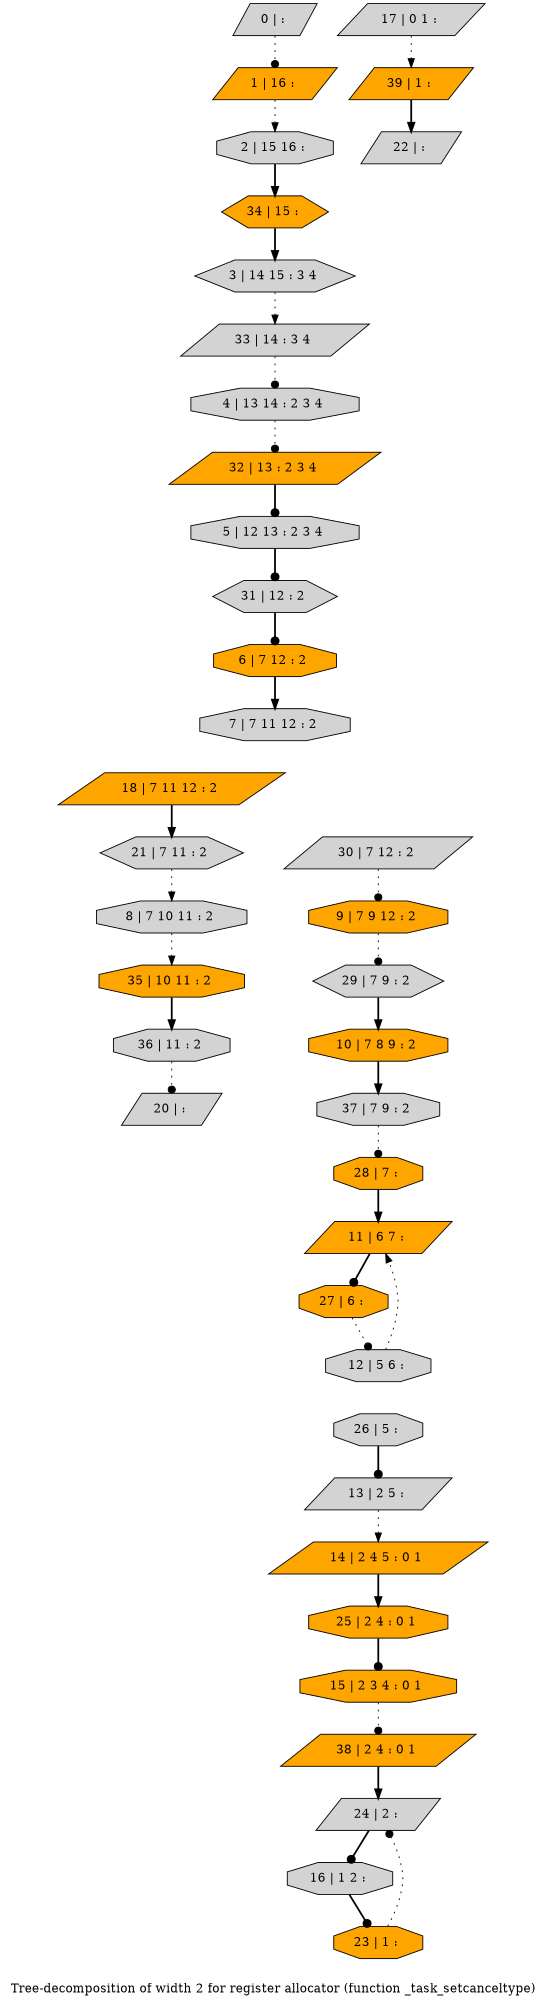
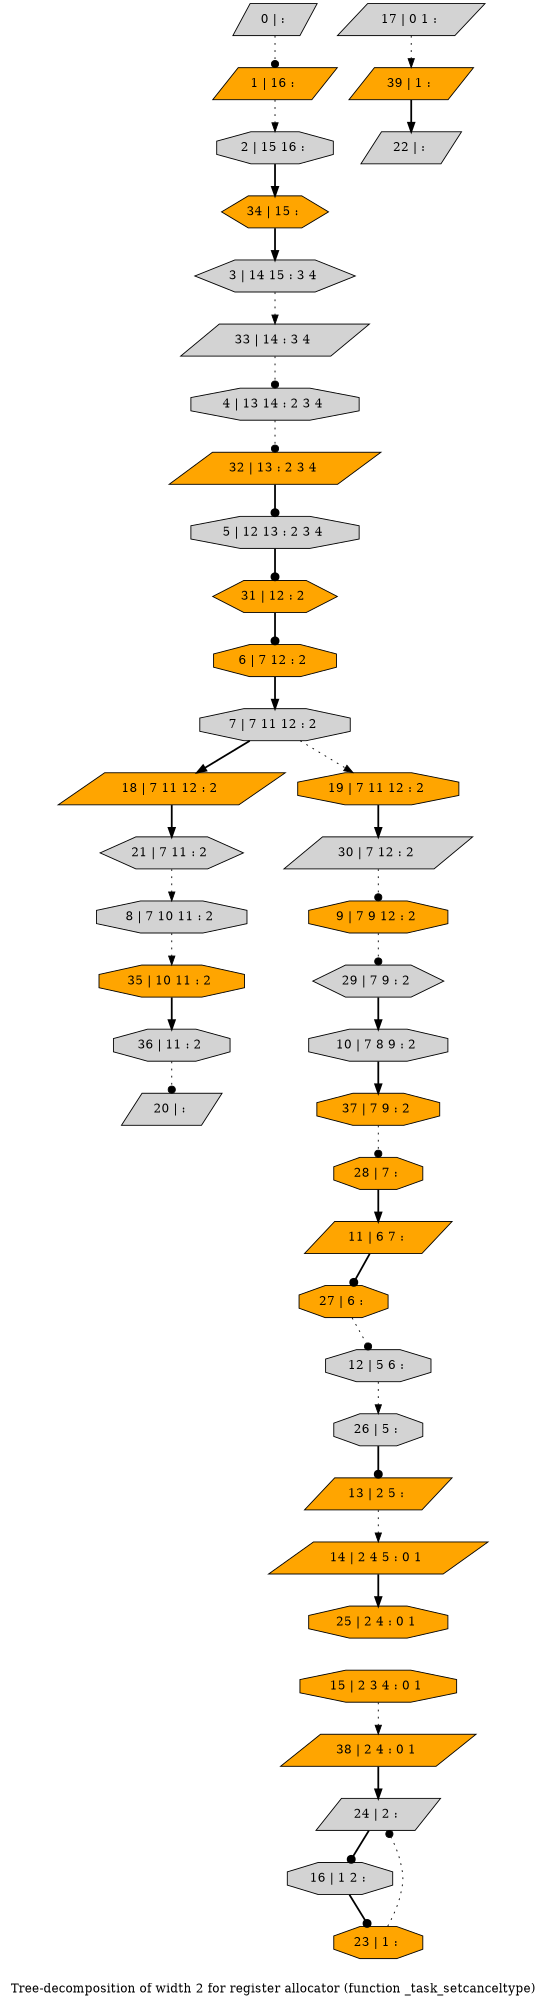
node "31 | 12 : 2": fillcolor lightgrey -> orange
edge "7 | 7 11 12 : 2" -> "18 | 7 11 12 : 2": added
node "19 | 7 11 12 : 2": added
node "10 | 7 8 9 : 2": fillcolor orange -> lightgrey
node "37 | 7 9 : 2": fillcolor lightgrey -> orange
edge "12 | 5 6 :" -> "11 | 6 7 :": now "12 | 5 6 :" -> "26 | 5 :"
node "13 | 2 5 :": fillcolor lightgrey -> orange
edge "25 | 2 4 : 0 1" -> "15 | 2 3 4 : 0 1": removed
edge "15 | 2 3 4 : 0 1" -> "38 | 2 4 : 0 1": arrowhead dot -> normal
